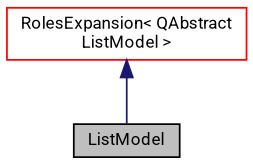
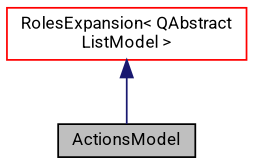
node "ListModel": label "ListModel" -> "ActionsModel"
